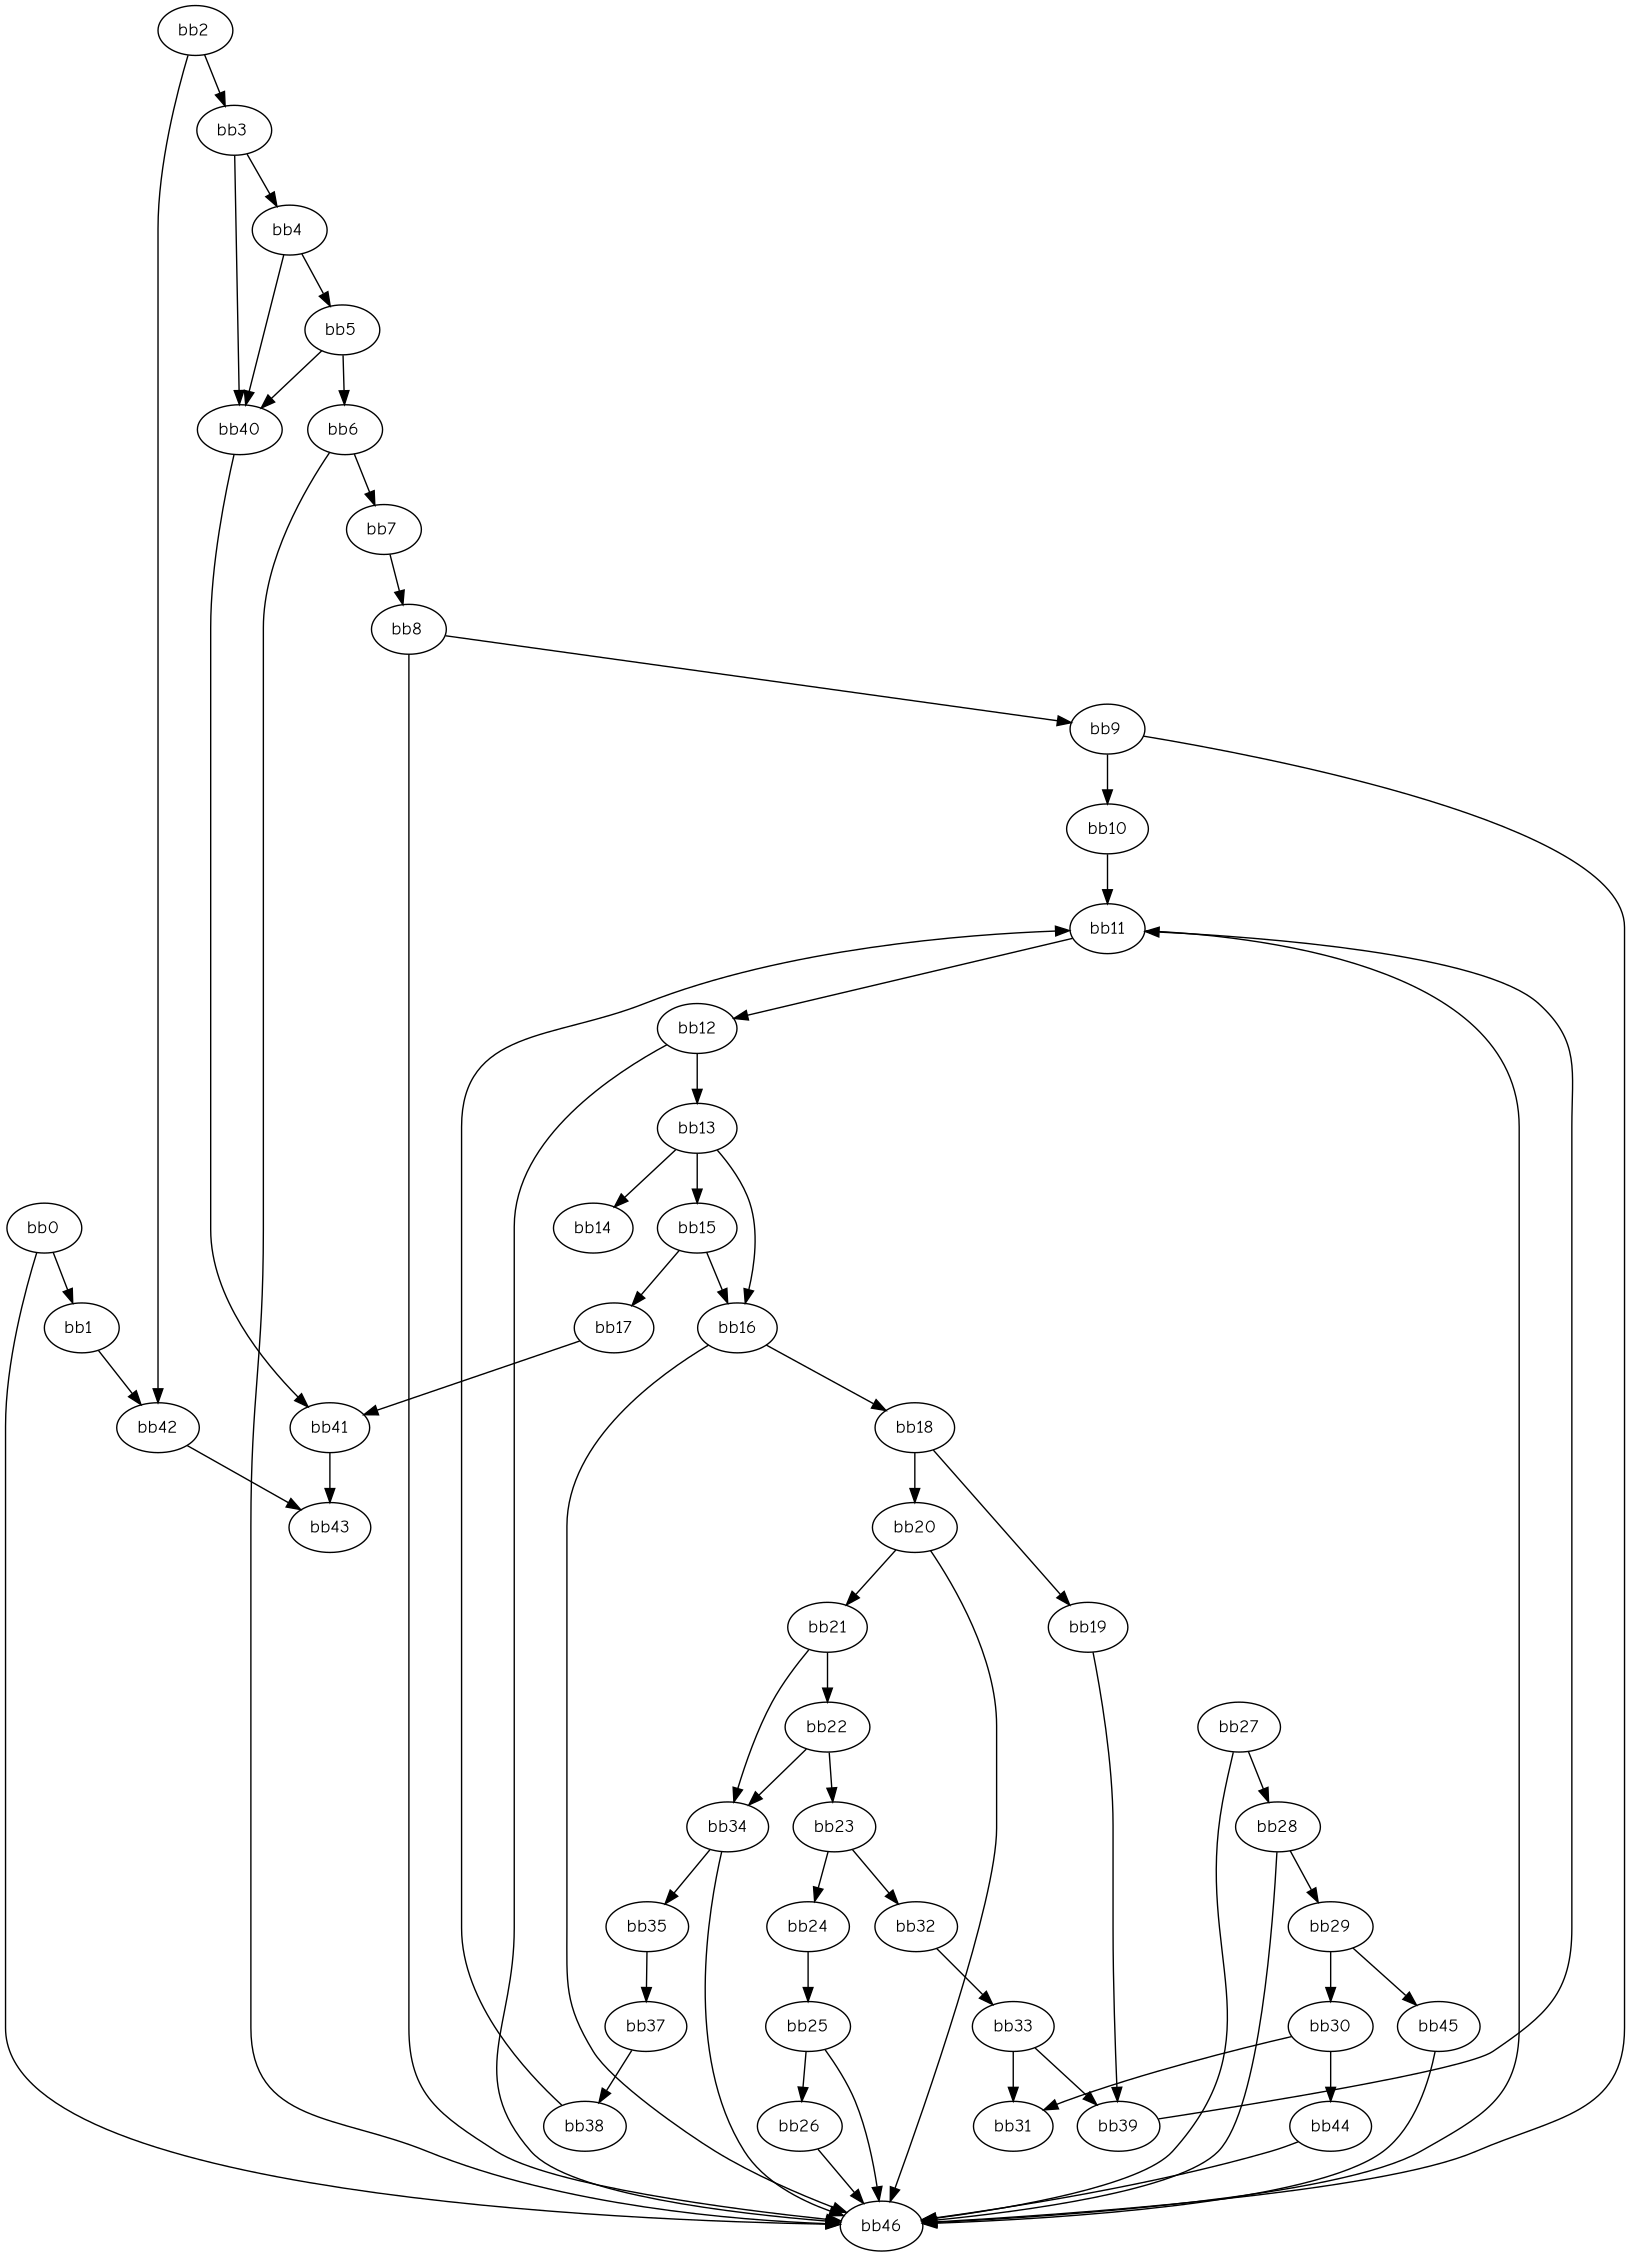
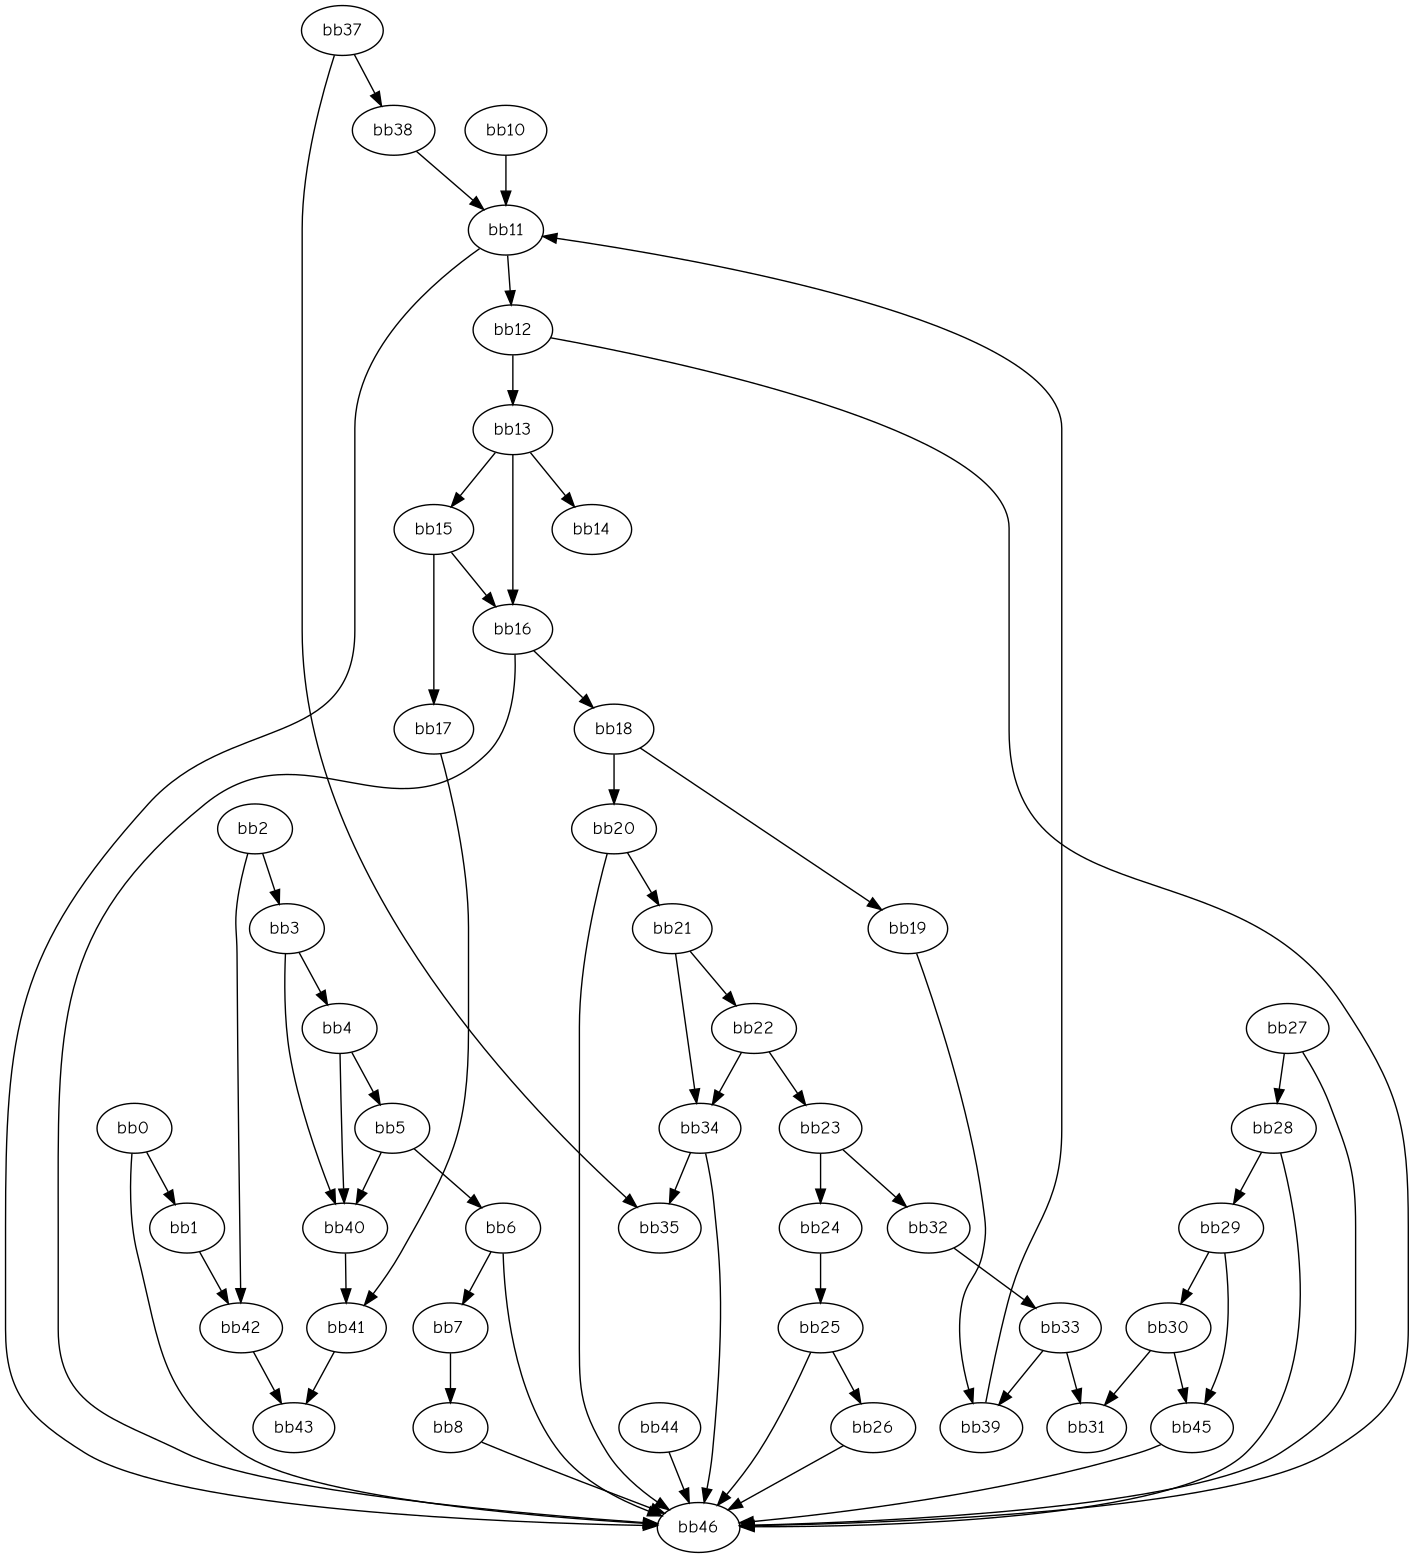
node "bb9": removed
edge "bb35" -> "bb37": reversed
edge "bb30" -> "bb44": now "bb30" -> "bb45"
